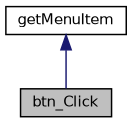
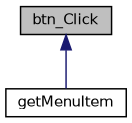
edge "btn_Click" -> "getMenuItem": reversed
